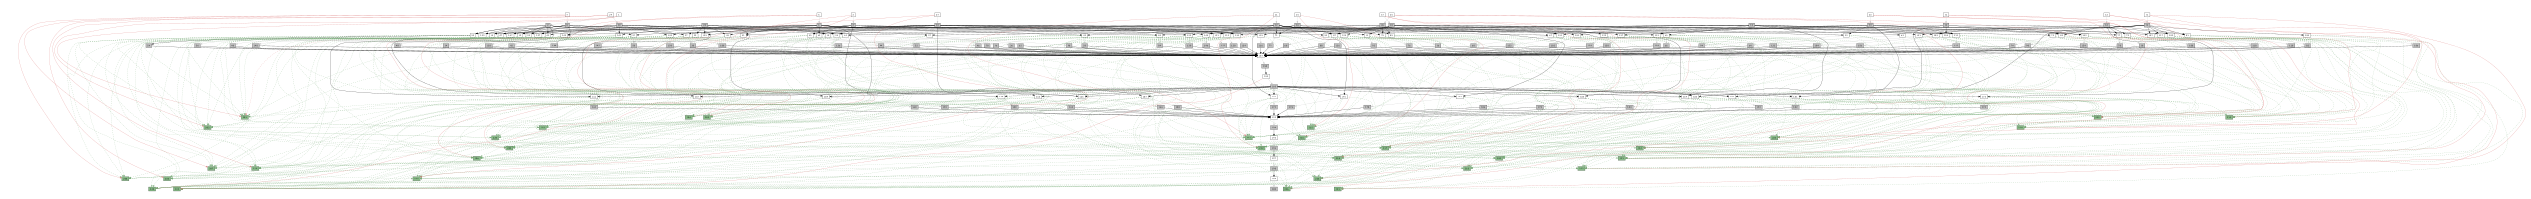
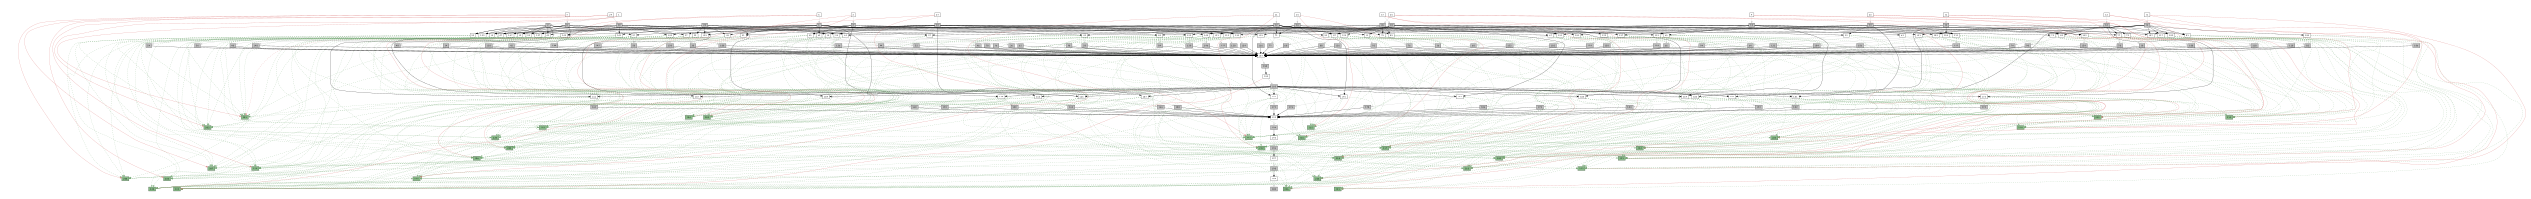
node "9": added
edge "53" -> "54": color black -> gray
edge "160" -> "179": style dashed -> solid
